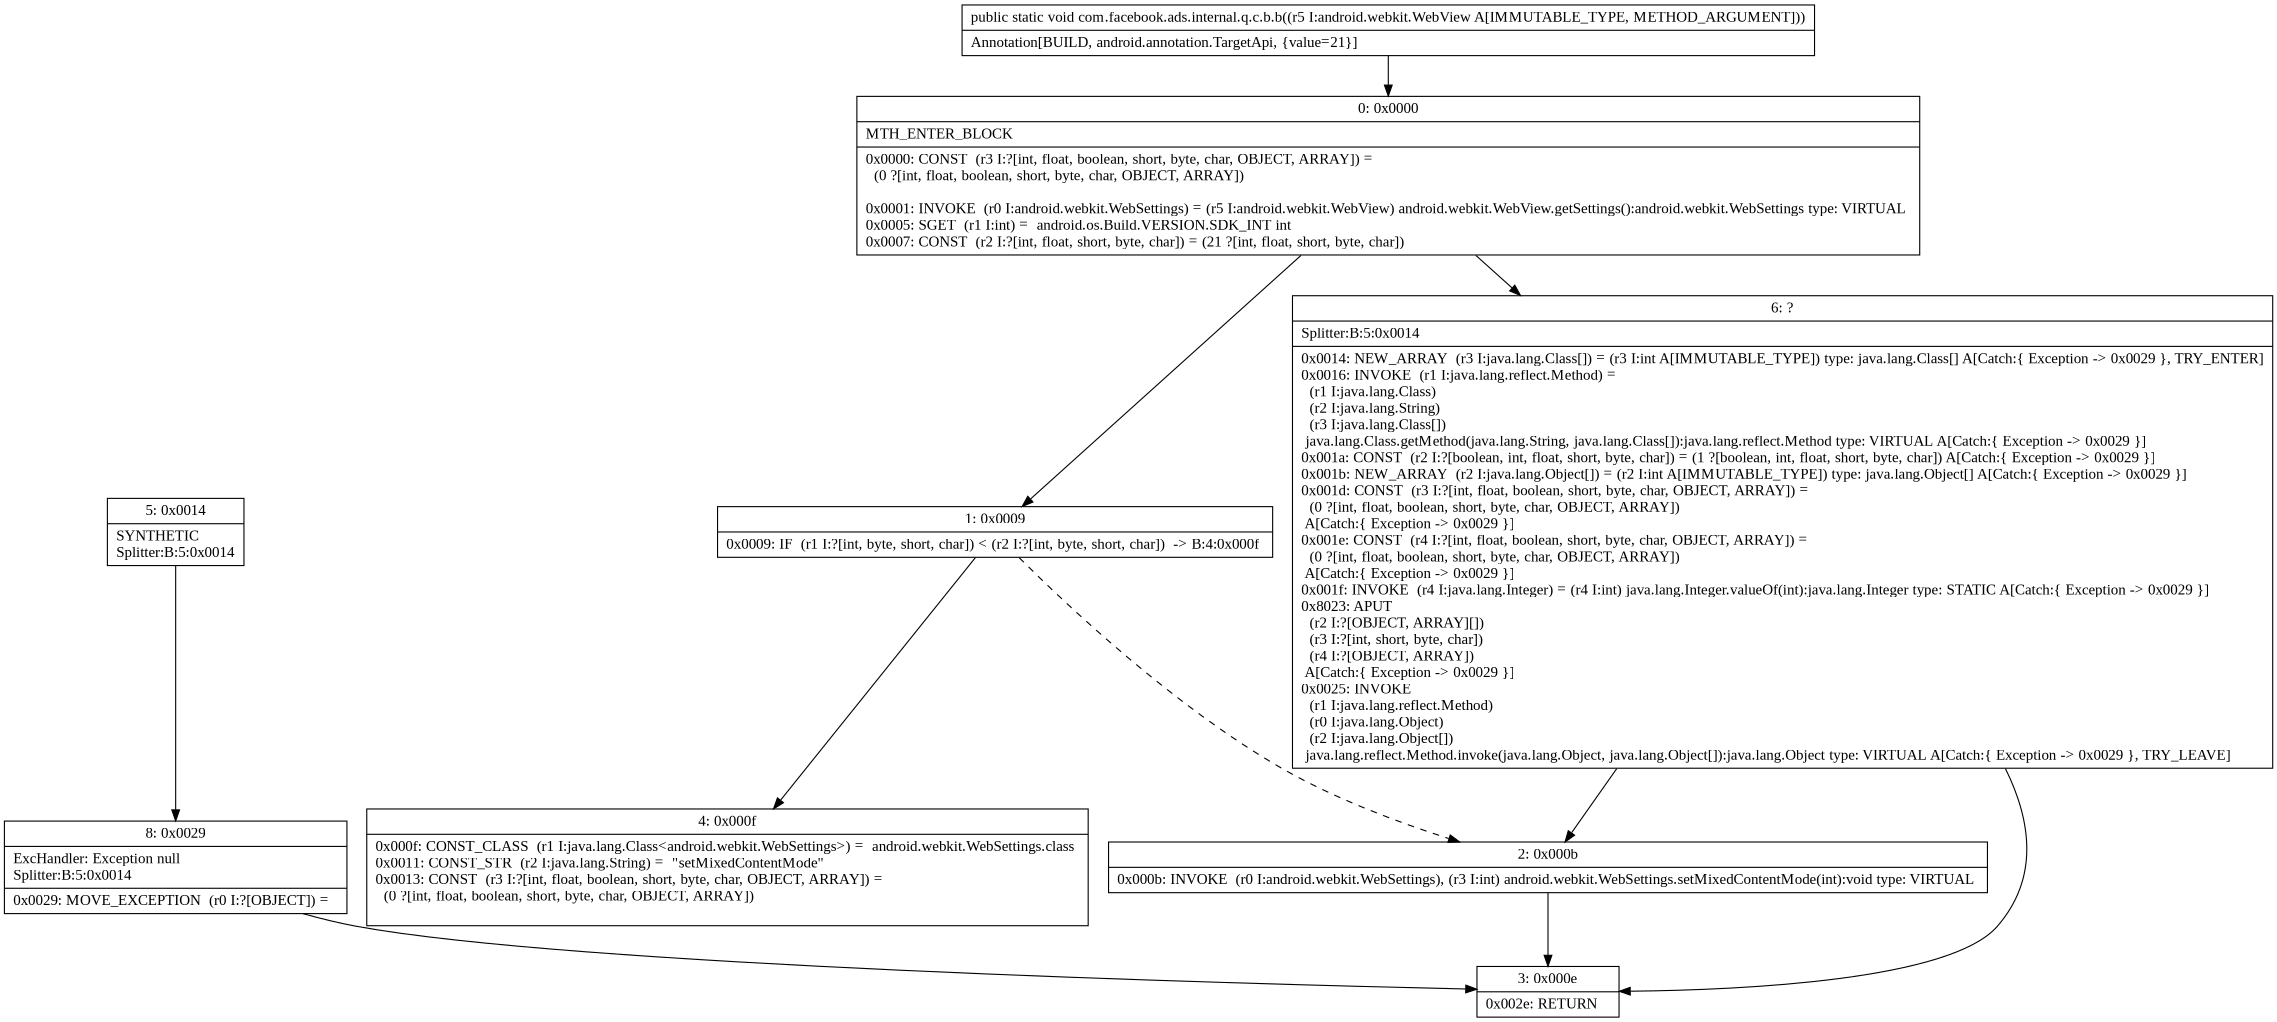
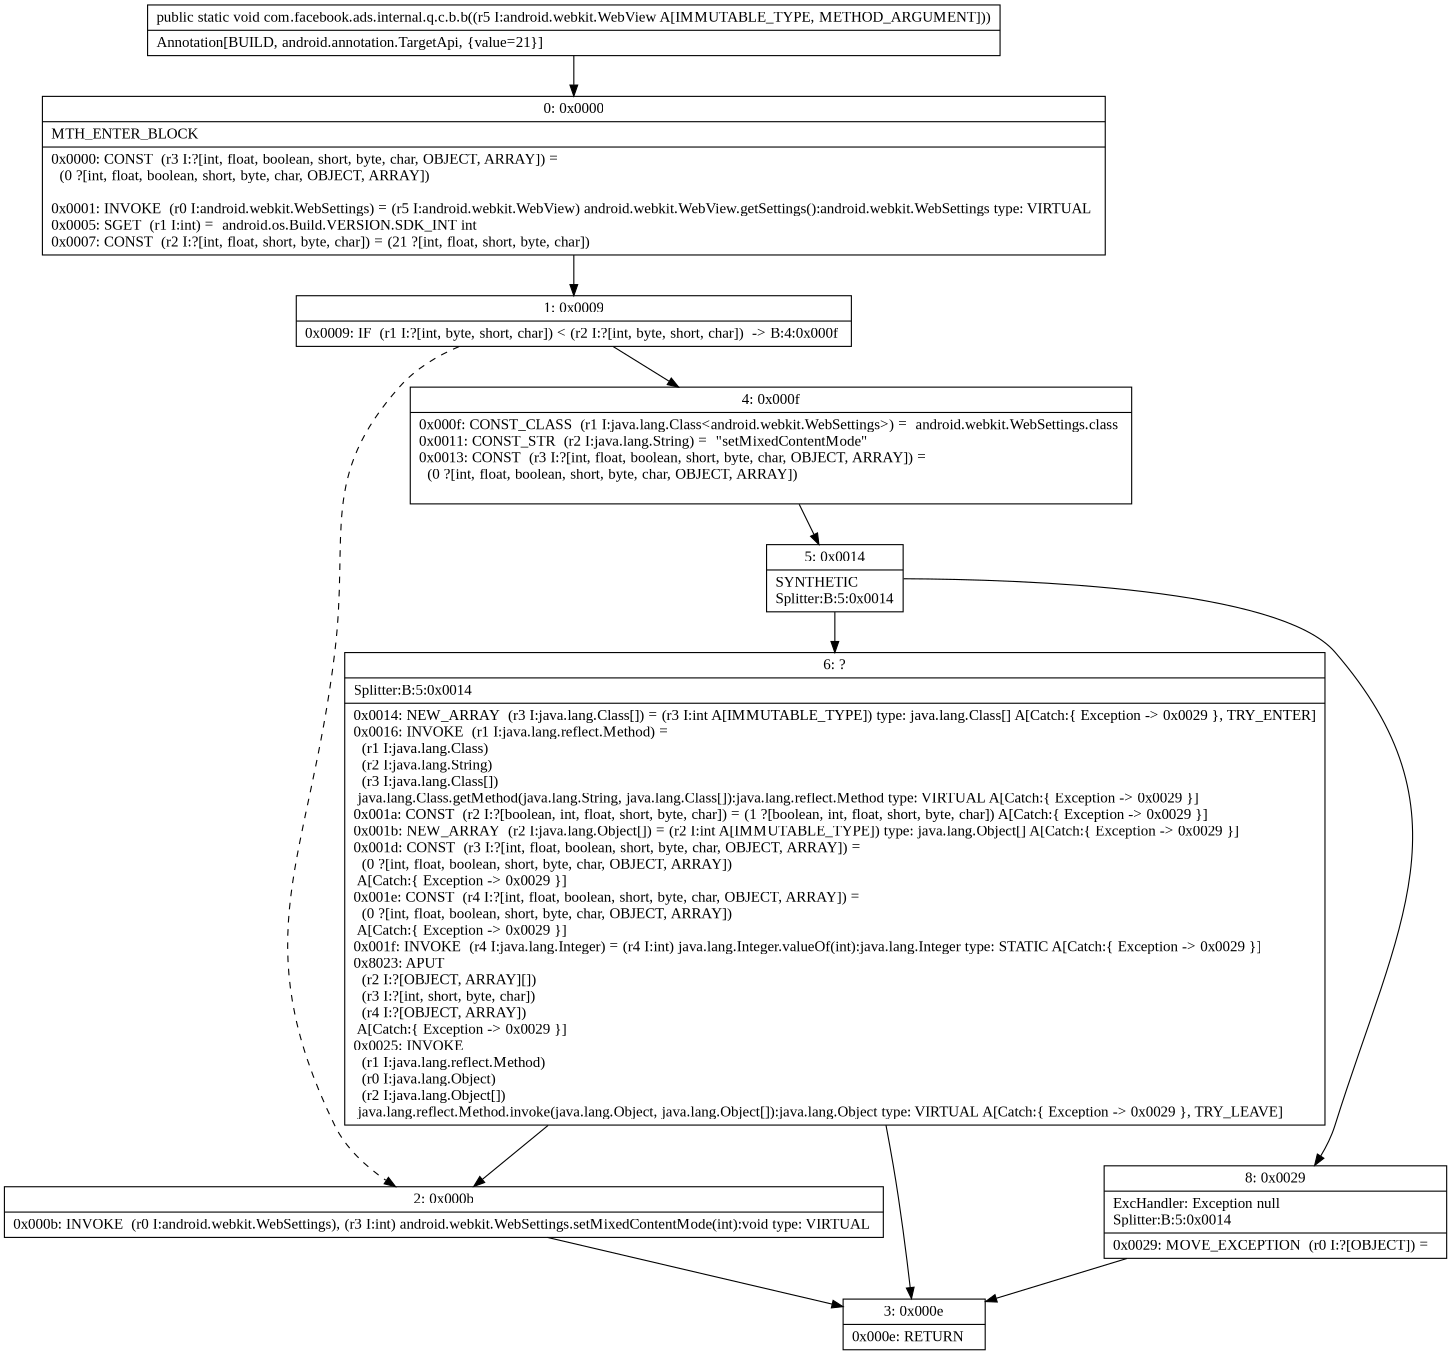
edge "0: 0x0000" -> "6: ?": now "5: 0x0014" -> "6: ?"
edge "4: 0x000f" -> "5: 0x0014": added
node "3: 0x000e": text "0x002e: RETURN" -> "0x000e: RETURN"
